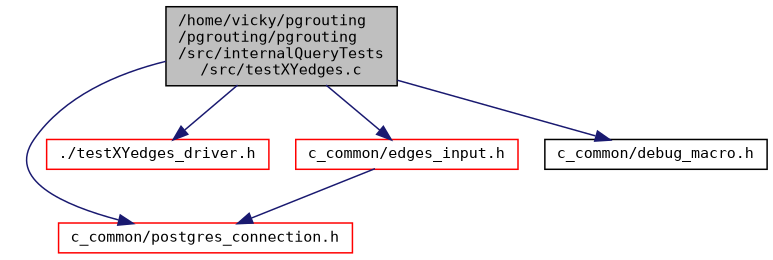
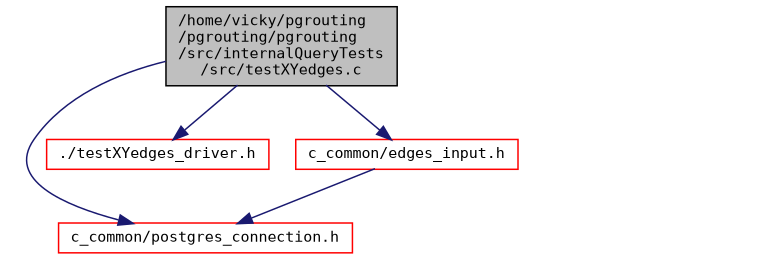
node "c_common/debug_macro.h": removed
